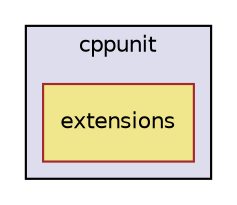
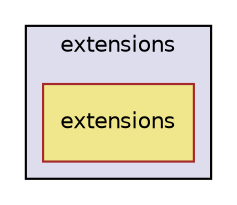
cluster "cppunit": label "cppunit" -> "extensions"
